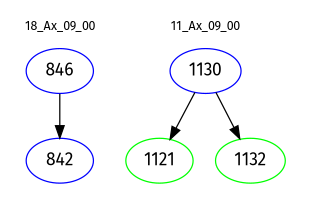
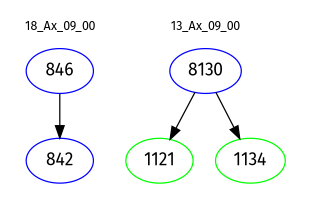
cluster "11_Ax_09_00": label "11_Ax_09_00" -> "13_Ax_09_00"
node "1130": label "1130" -> "8130"
node "1132": label "1132" -> "1134"
